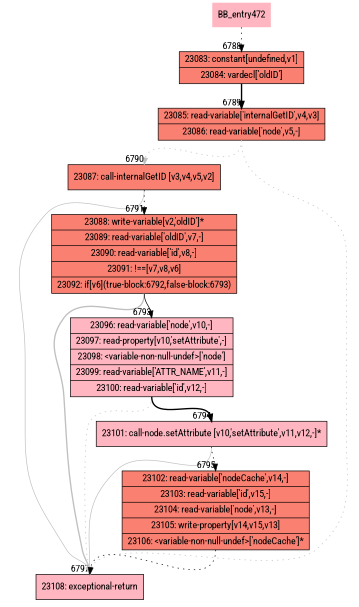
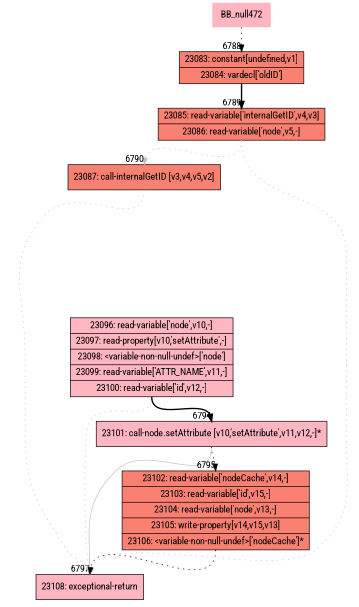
node "BB_entry472": label "BB_entry472" -> "BB_null472"
node "23088: write-variable[v2,'oldID']*": removed
edge "23087: call-internalGetID [v3,v4,v5,v2]" -> "23108: exceptional-return": style solid -> dotted
